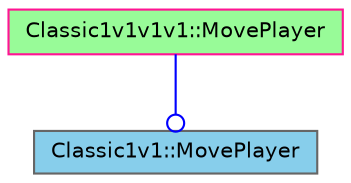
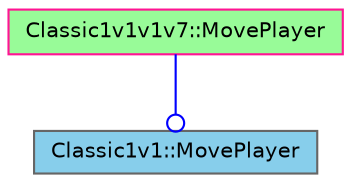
node "Classic1v1v1v1::MovePlayer": label "Classic1v1v1v1::MovePlayer" -> "Classic1v1v1v7::MovePlayer"
